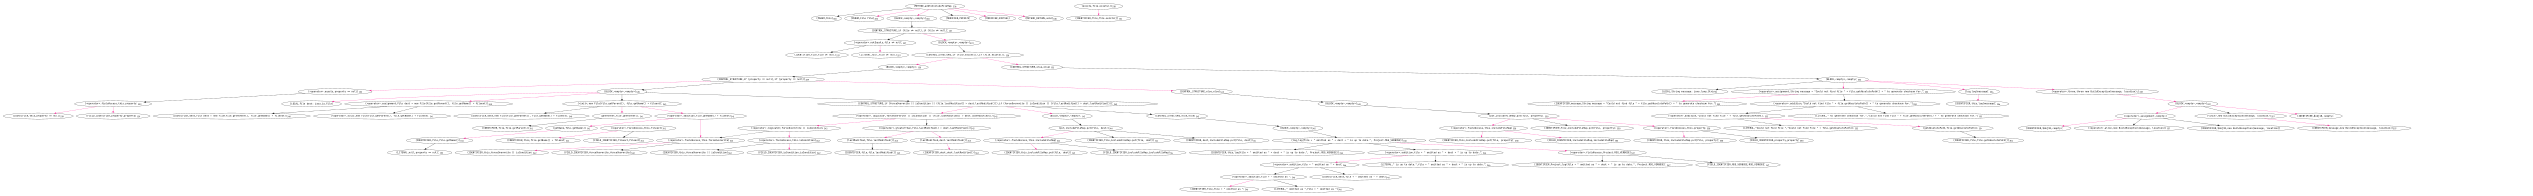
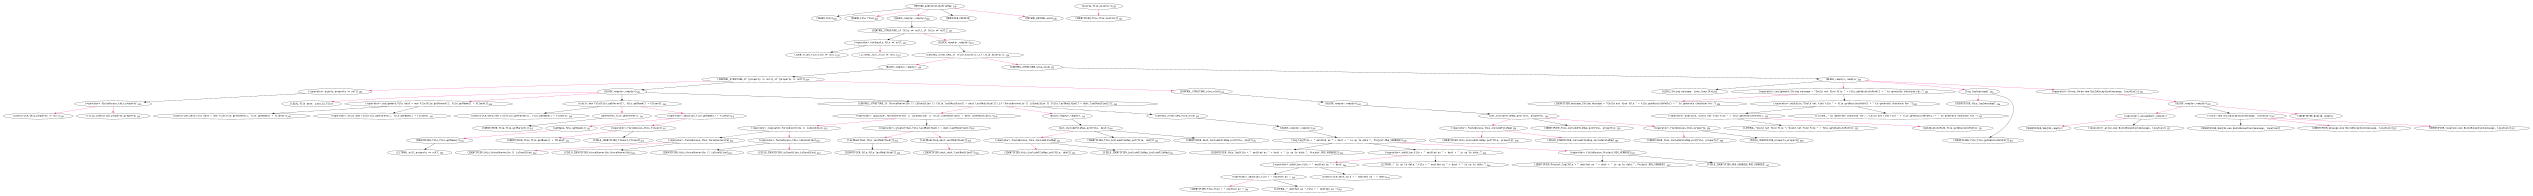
node "(MODIFIER,VIRTUAL)": removed
edge "(<operator>.assignment,<empty>)" -> "(IDENTIFIER,$obj18,new BuildException(message, location))": now "(<init>,new BuildException(message, location))" -> "(IDENTIFIER,$obj18,new BuildException(message, location))"
edge "(<operator>.addition,file.getName() + fileext)" -> "(<operator>.fieldAccess,this.forceOverwrite)": now "(<operator>.addition,file.getName() + fileext)" -> "(<operator>.fieldAccess,this.fileext)"
node "(IDENTIFIER,location,new BuildException(message, location))": added
edge "(getAbsolutePath,file.getAbsolutePath())" -> "(IDENTIFIER,file,file.getAbsolutePath())": now "(log,log(message))" -> "(IDENTIFIER,file,file.getAbsolutePath())"
